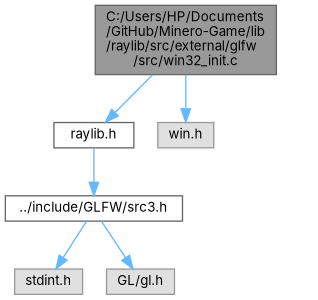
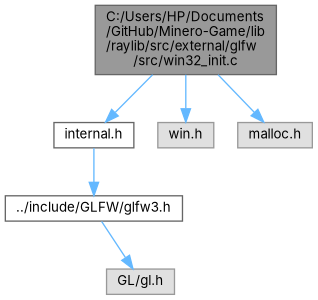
node "raylib.h": label "raylib.h" -> "internal.h"
node "malloc.h": added
node "../include/GLFW/src3.h": label "../include/GLFW/src3.h" -> "../include/GLFW/glfw3.h"
node "stdint.h": removed
